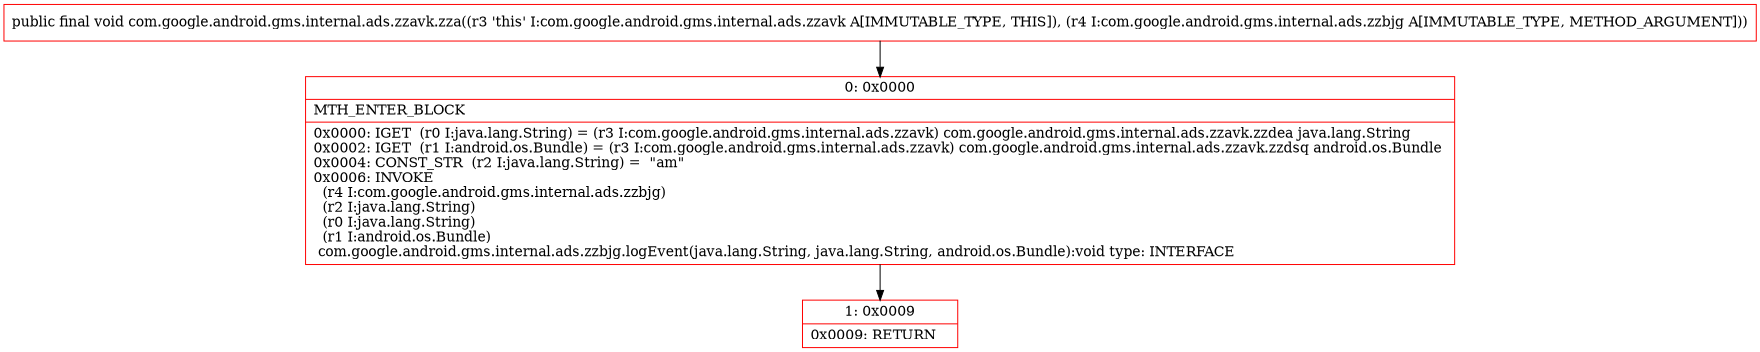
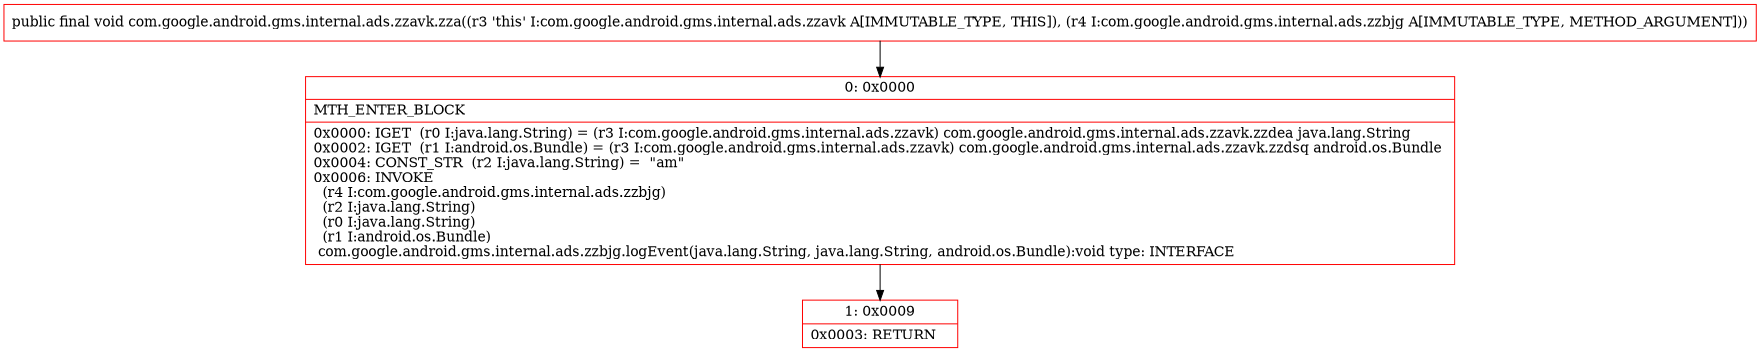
node "1: 0x0009": text "0x0009: RETURN" -> "0x0003: RETURN"
